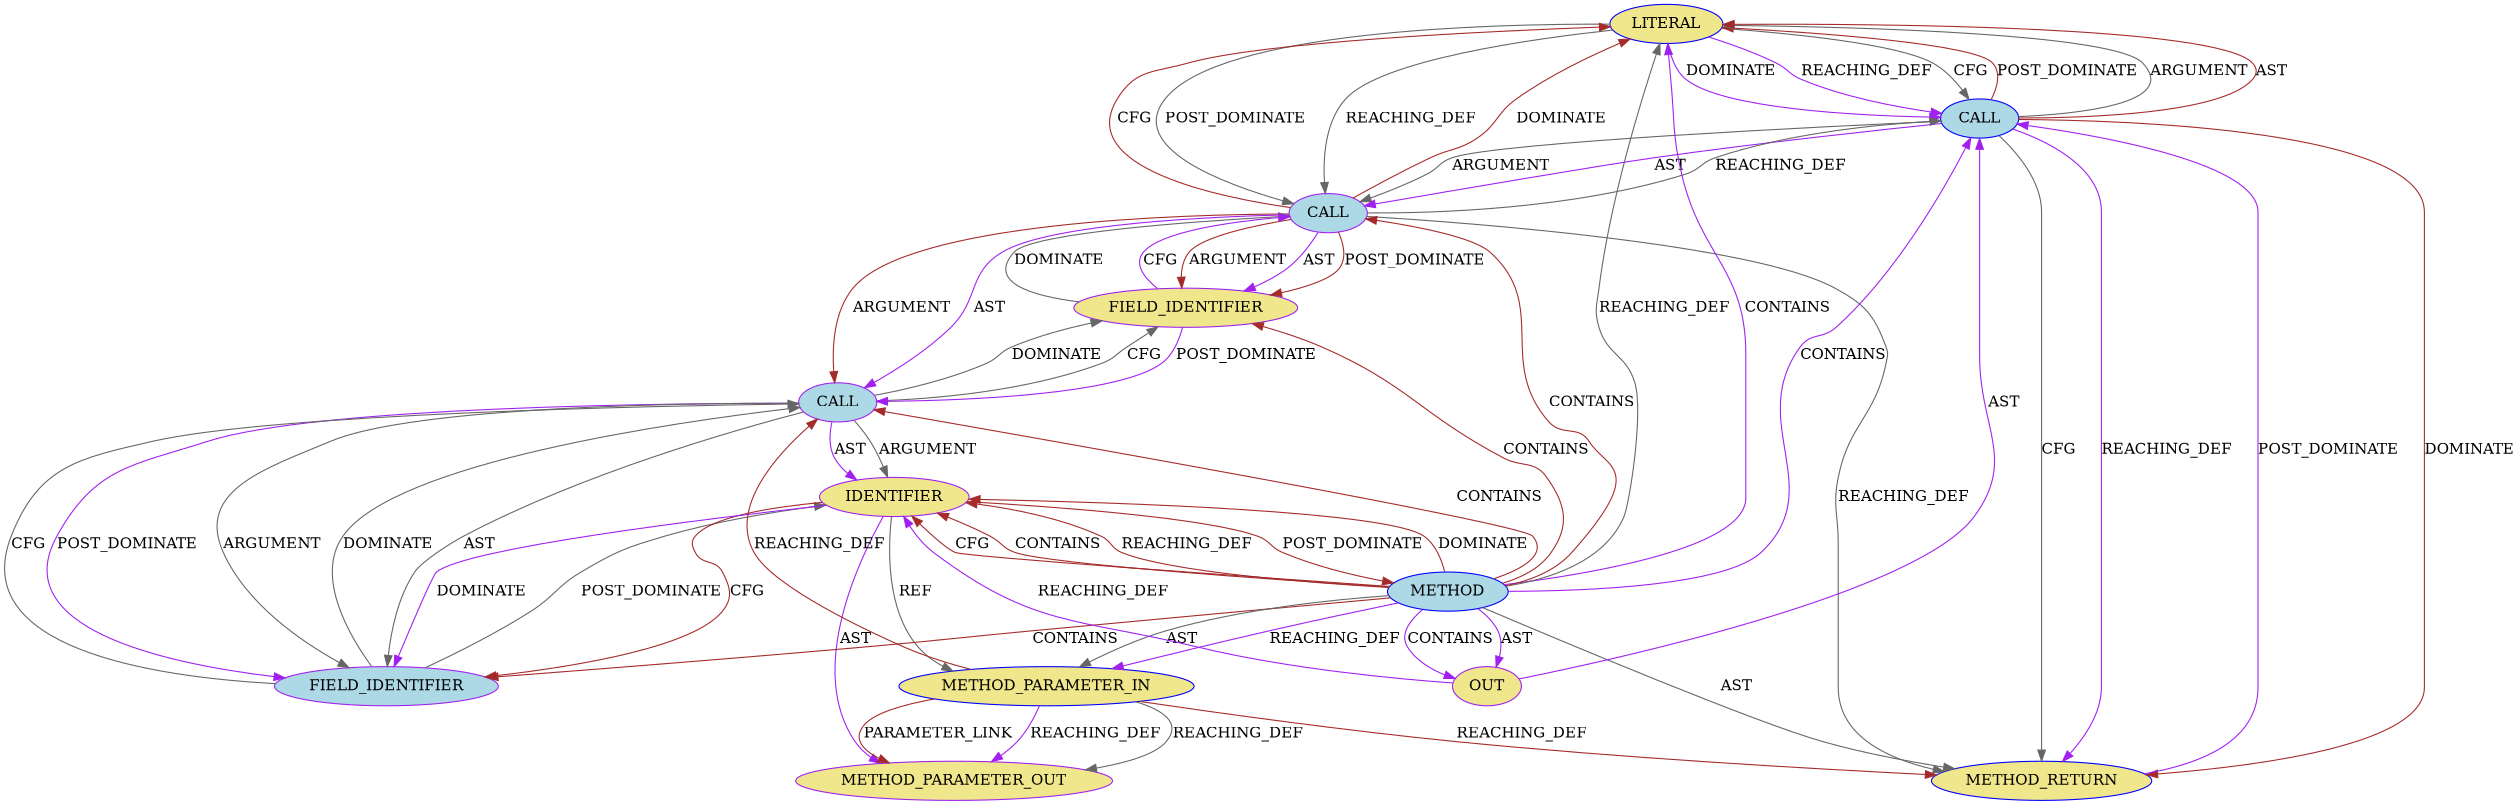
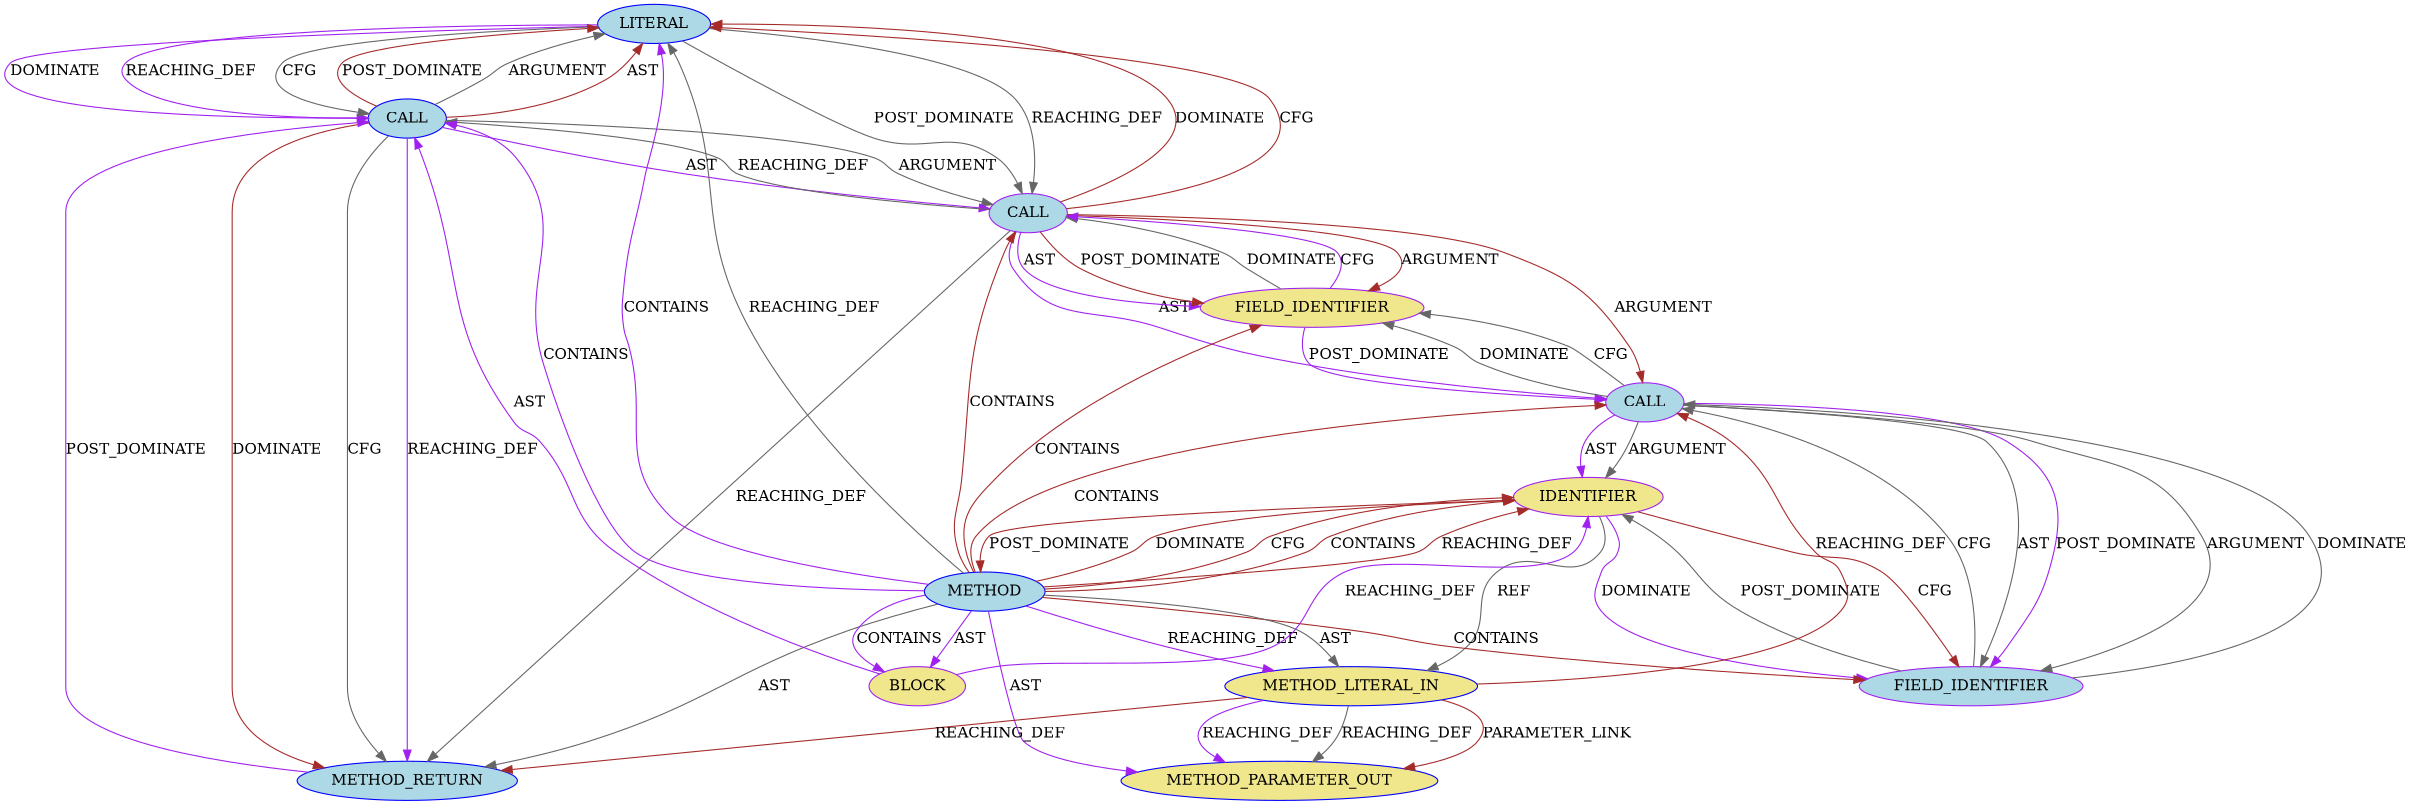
node "LITERAL": fillcolor khaki -> lightblue
edge "IDENTIFIER" -> "METHOD_PARAMETER_OUT": now "METHOD" -> "METHOD_PARAMETER_OUT"
node "METHOD_PARAMETER_IN": label "METHOD_PARAMETER_IN" -> "METHOD_LITERAL_IN"
node "OUT": label "OUT" -> "BLOCK"
node "METHOD_PARAMETER_OUT": color purple -> blue
node "METHOD_RETURN": fillcolor khaki -> lightblue
